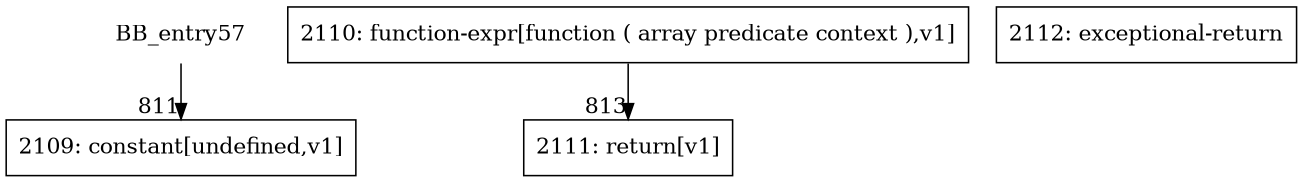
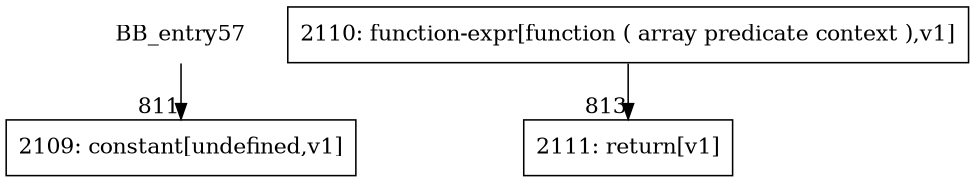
node "2112: exceptional-return": removed
